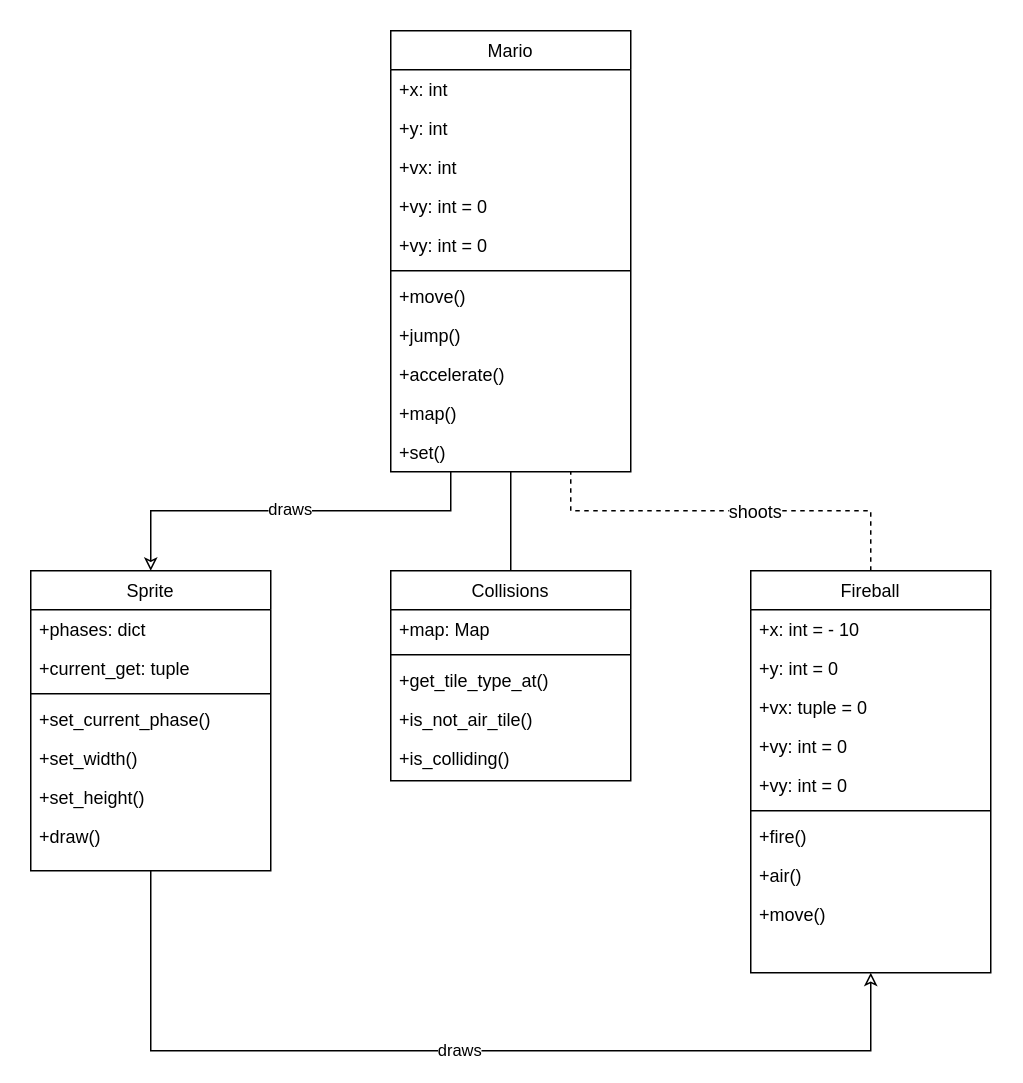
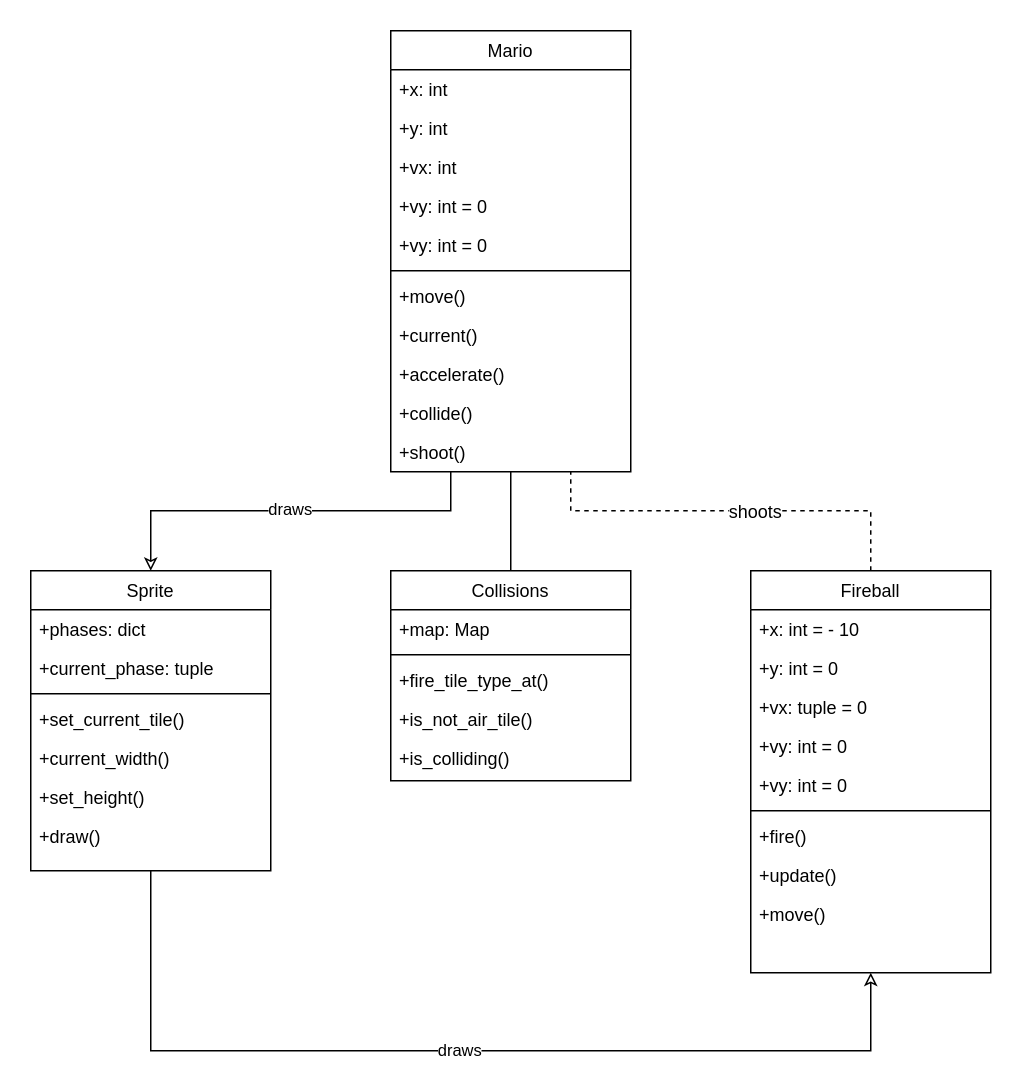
node "+jump()": label "+jump()" -> "+current()"
node "+map()": label "+map()" -> "+collide()"
node "+set()": label "+set()" -> "+shoot()"
node "+current_get: tuple": label "+current_get: tuple" -> "+current_phase: tuple"
node "+get_tile_type_at()": label "+get_tile_type_at()" -> "+fire_tile_type_at()"
node "+set_current_phase()": label "+set_current_phase()" -> "+set_current_tile()"
node "+set_width()": label "+set_width()" -> "+current_width()"
node "+air()": label "+air()" -> "+update()"
